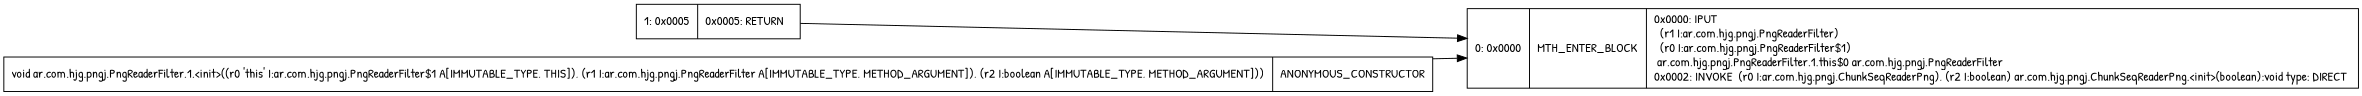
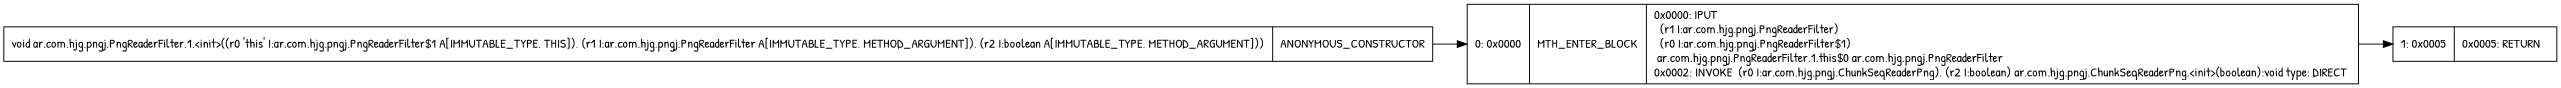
edge "1: 0x0005" -> "0: 0x0000": reversed
